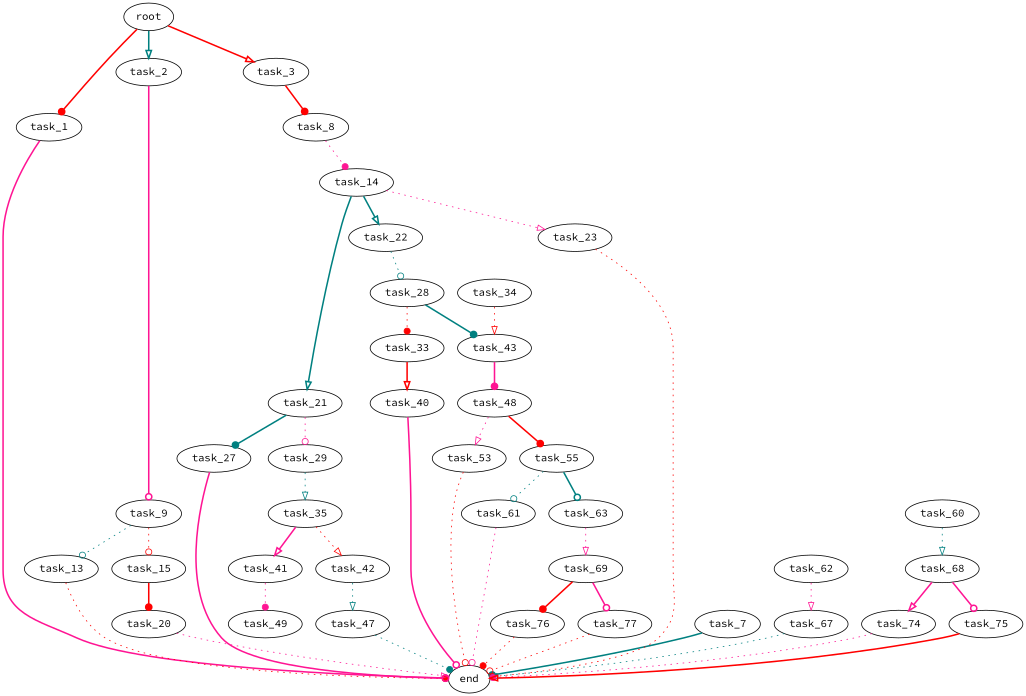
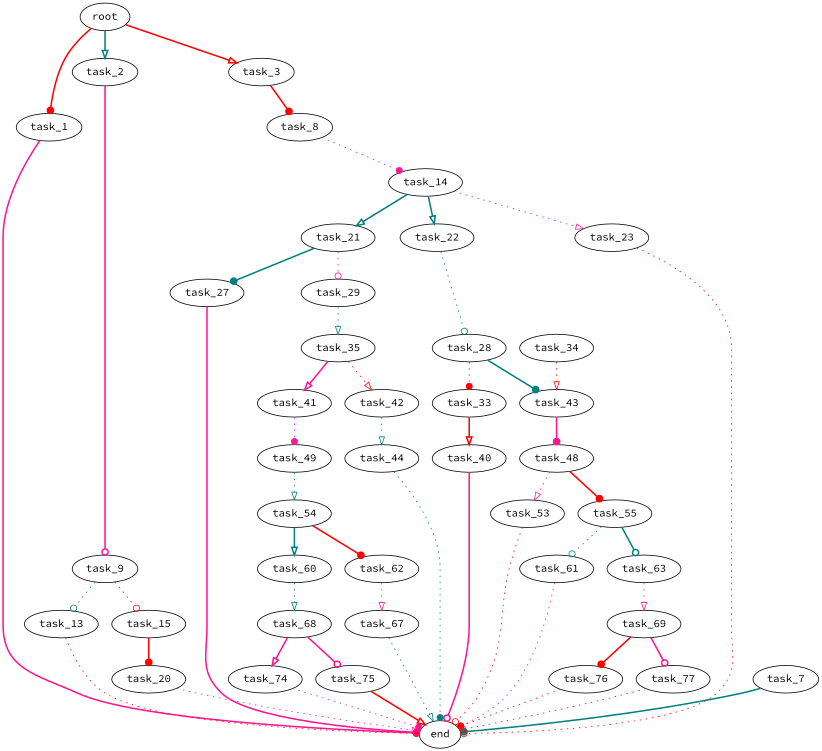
node "task_54": added
node "task_47": label "task_47" -> "task_44"
